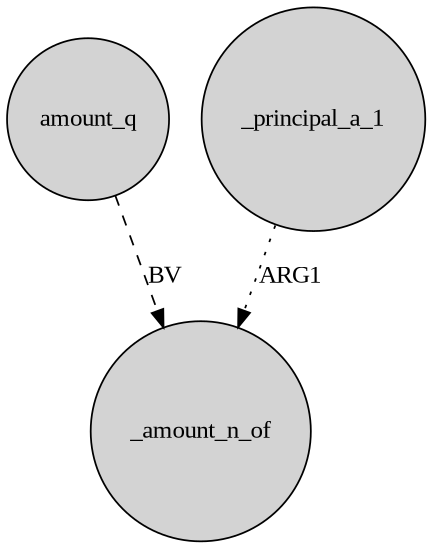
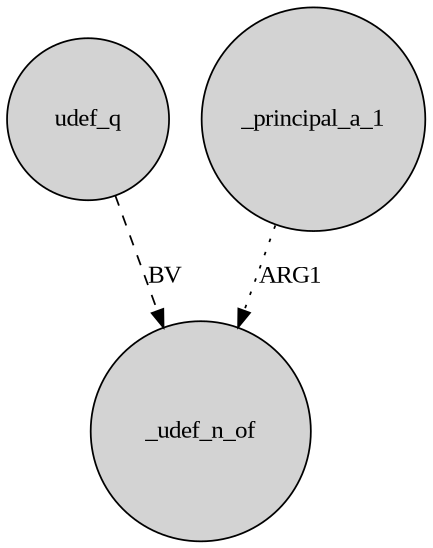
node "amount_q": label "amount_q" -> "udef_q"
node "_amount_n_of": label "_amount_n_of" -> "_udef_n_of"
